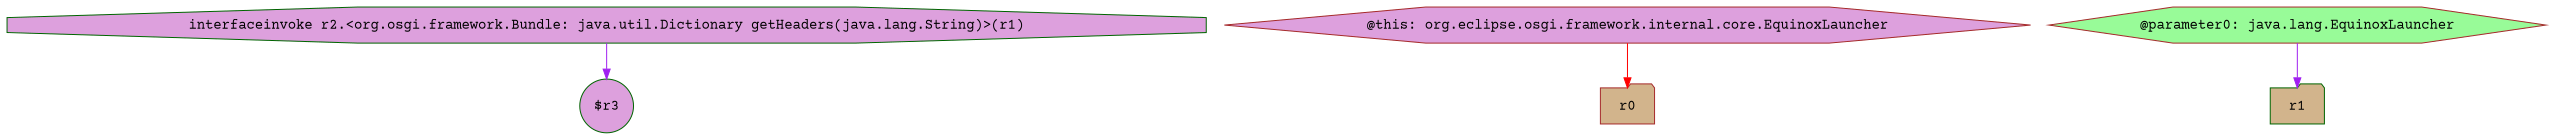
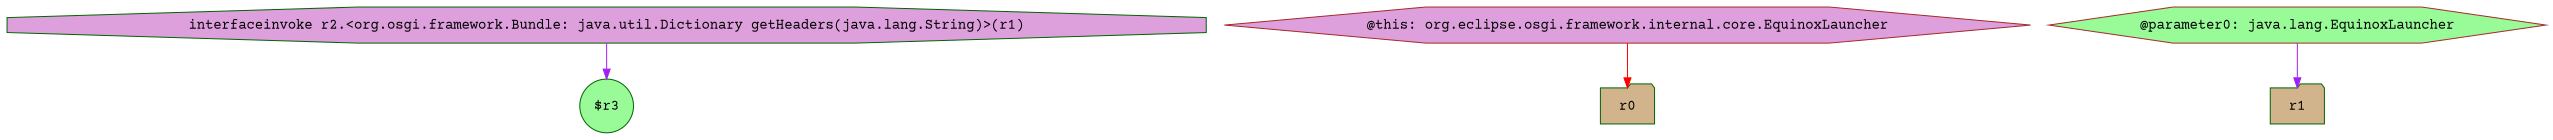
node "$r3": fillcolor plum -> palegreen
node "r0": color brown -> darkgreen
